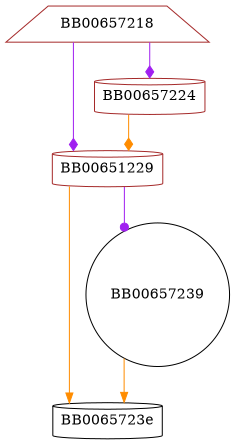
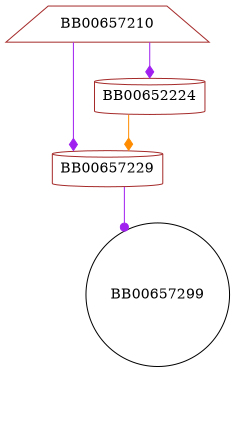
node "BB00657218": label "BB00657218" -> "BB00657210"
node "BB00657224": label "BB00657224" -> "BB00652224"
node "BB00651229": label "BB00651229" -> "BB00657229"
node "BB00657239": label "BB00657239" -> "BB00657299"
node "BB0065723e": removed
